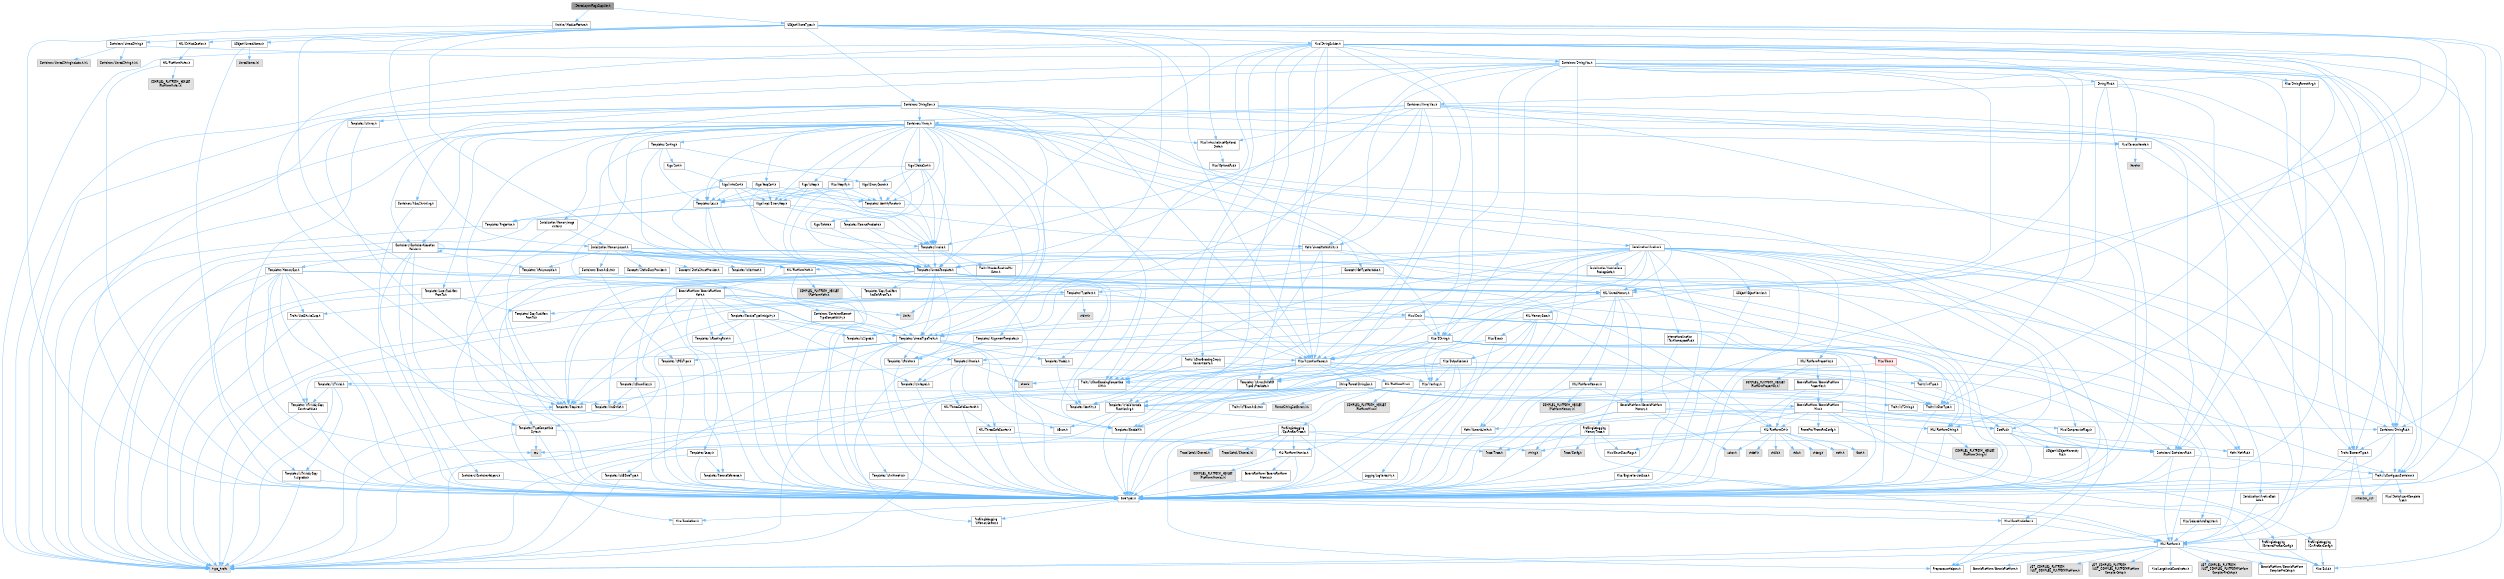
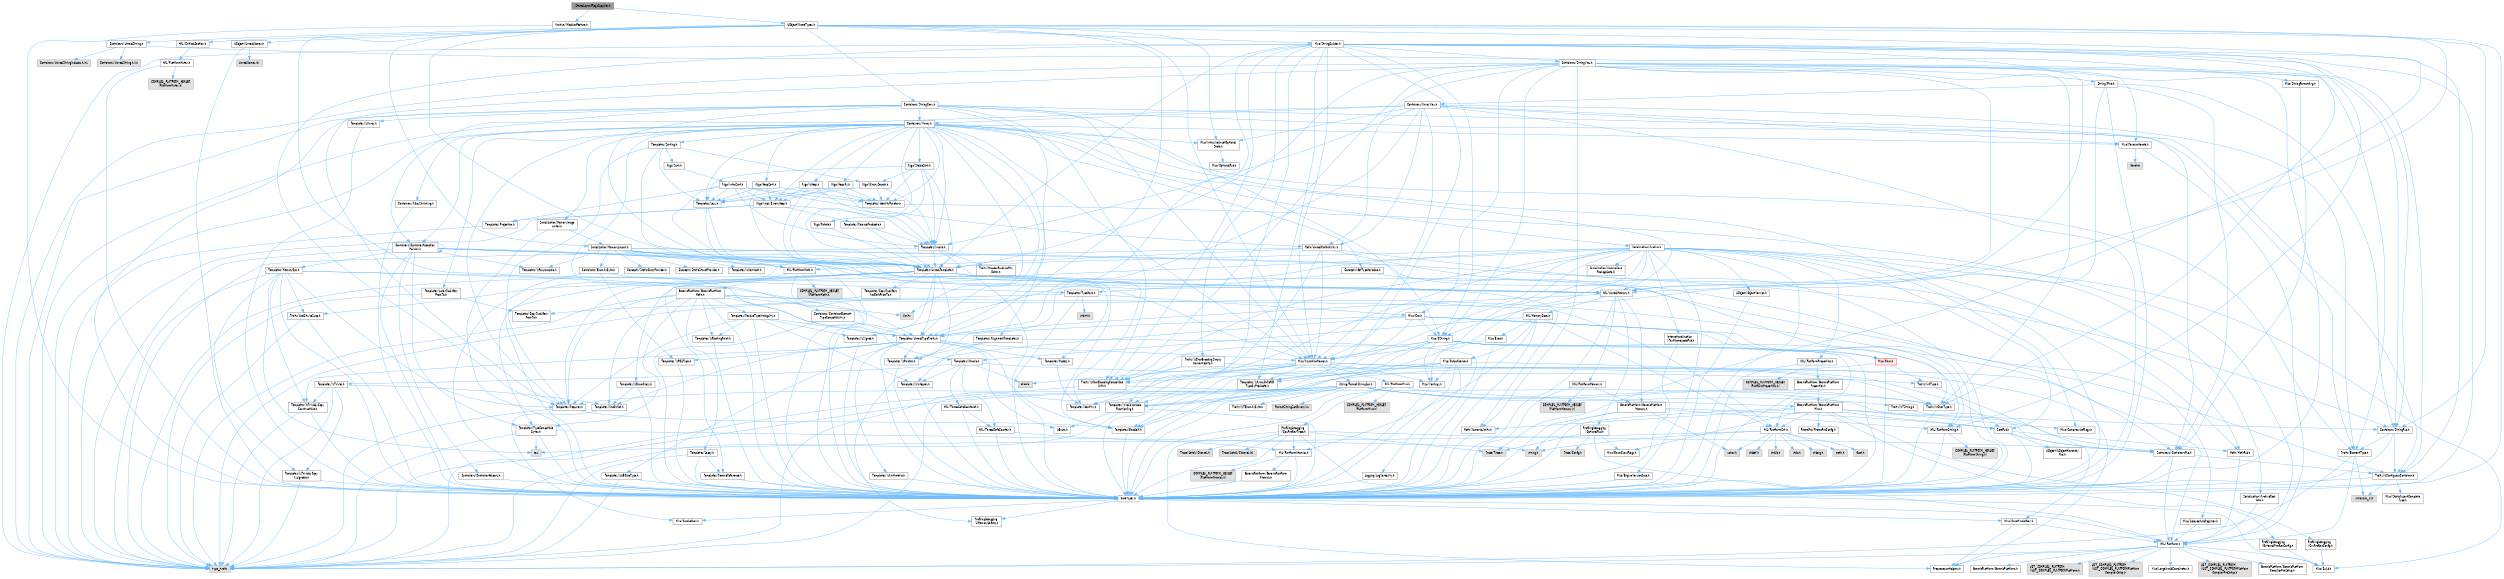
node "Misc/Heapify.h": label "Misc/Heapify.h" -> "Algo/Heapify.h"
edge "Templates/TypeHash.h" -> "Templates/Requires.h": removed
node "ProfilingDebugging /MemoryTrace.h": label "ProfilingDebugging /MemoryTrace.h" -> "ProfilingDebugging /OptionalFwd.h"
